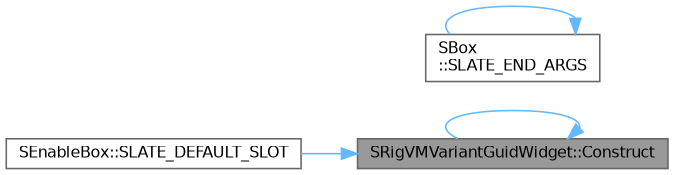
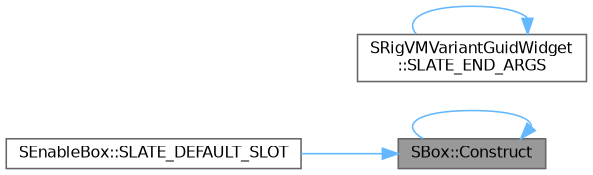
node "SBox ::SLATE_END_ARGS": label "SBox ::SLATE_END_ARGS" -> "SRigVMVariantGuidWidget ::SLATE_END_ARGS"
node "SRigVMVariantGuidWidget::Construct": label "SRigVMVariantGuidWidget::Construct" -> "SBox::Construct"
